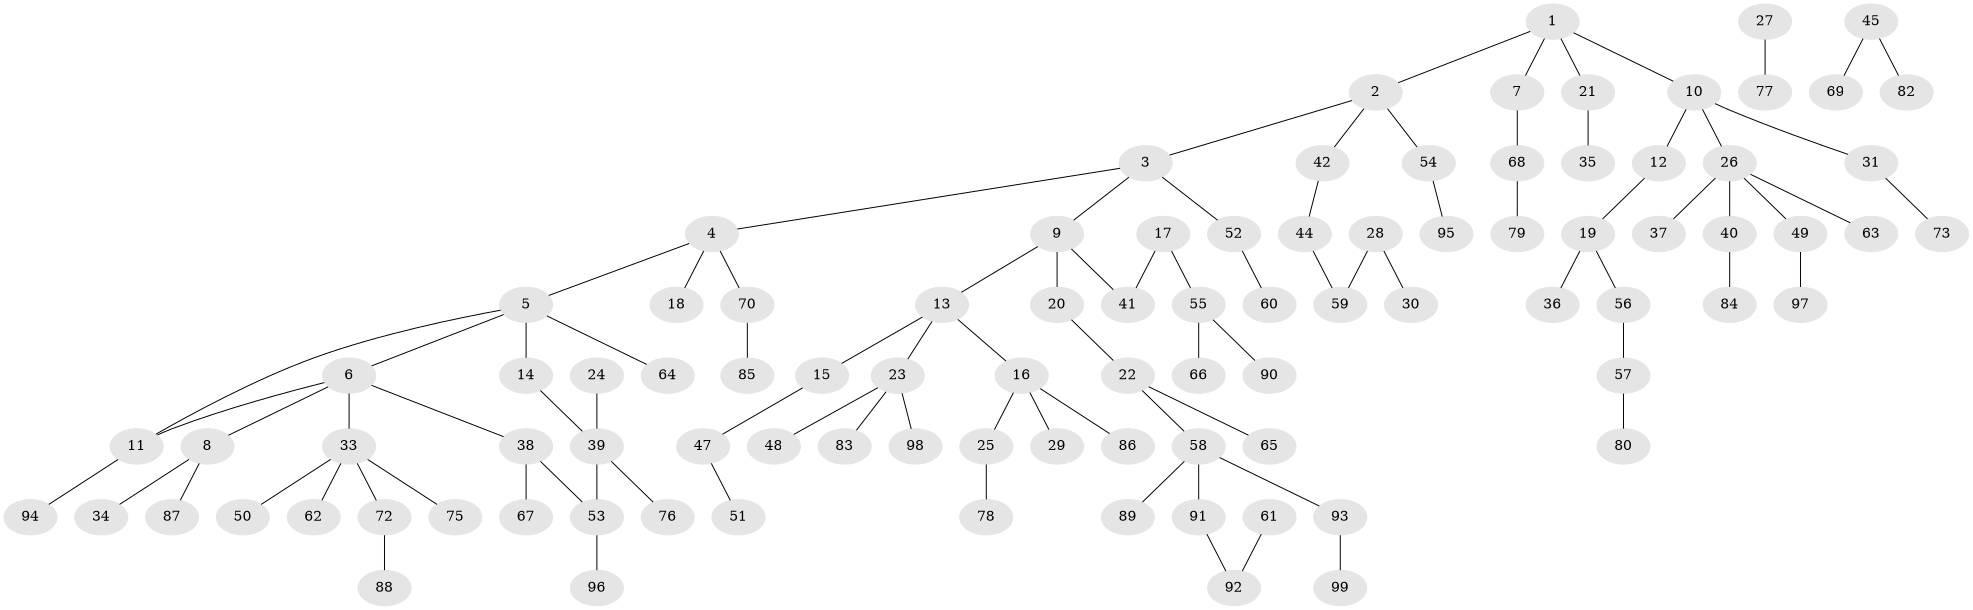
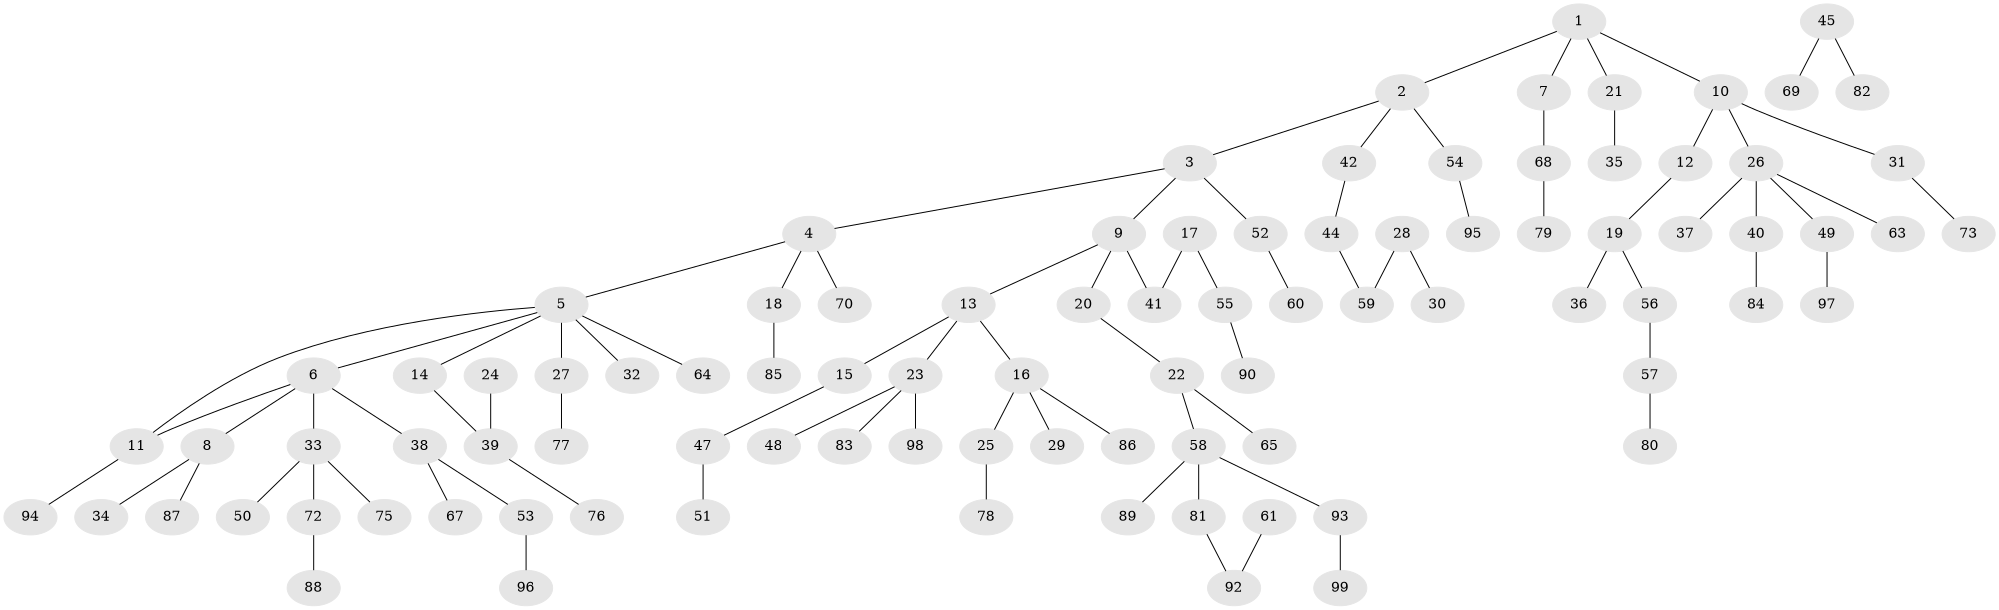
edge "5" -- "27": added
edge "70" -- "85": now "18" -- "85"
node "32": added
node "66": removed
edge "39" -- "53": removed
node "62": removed
node "91": label "91" -> "81"
